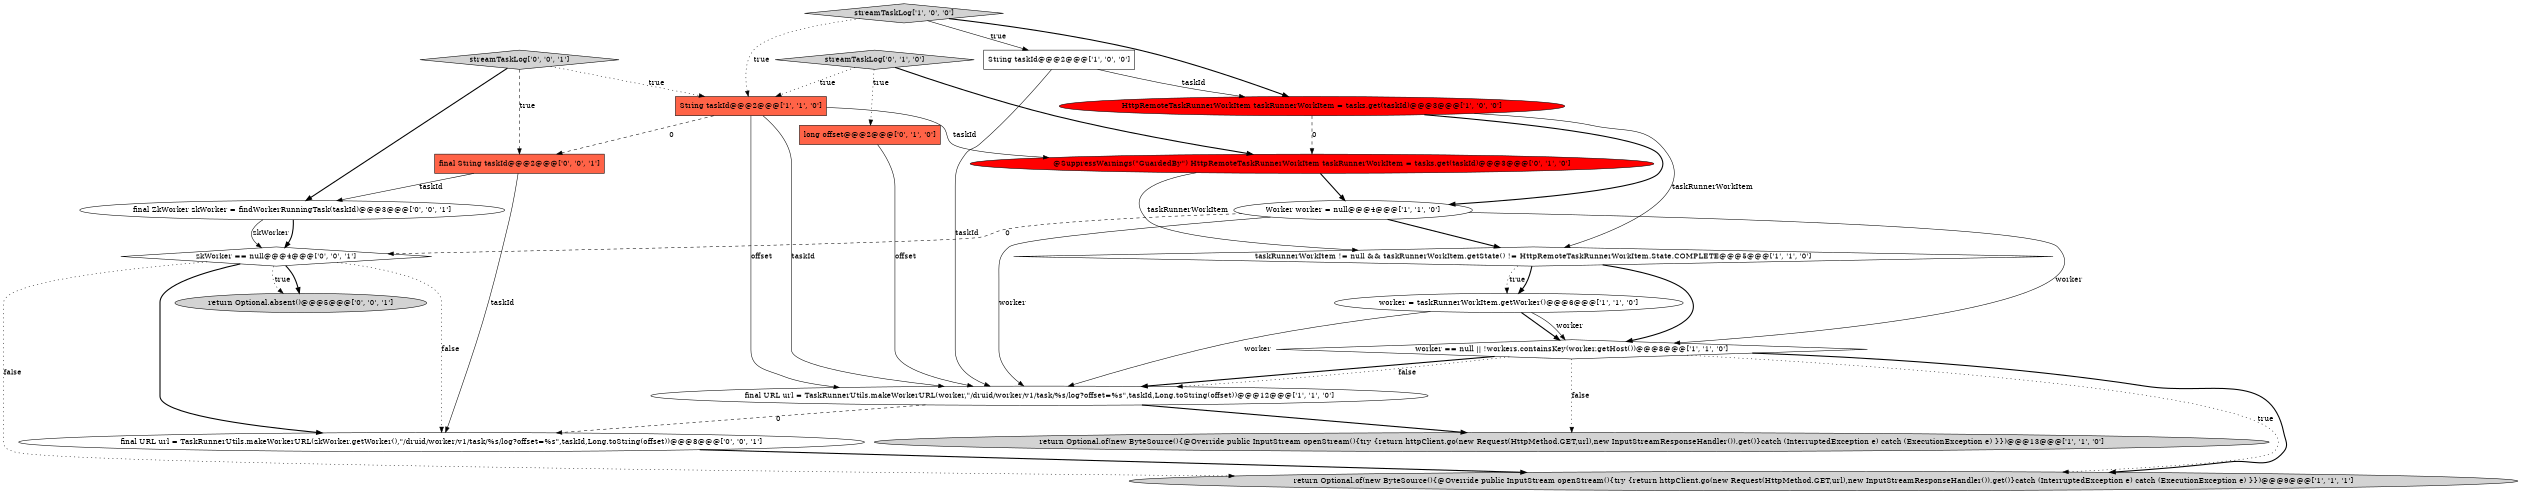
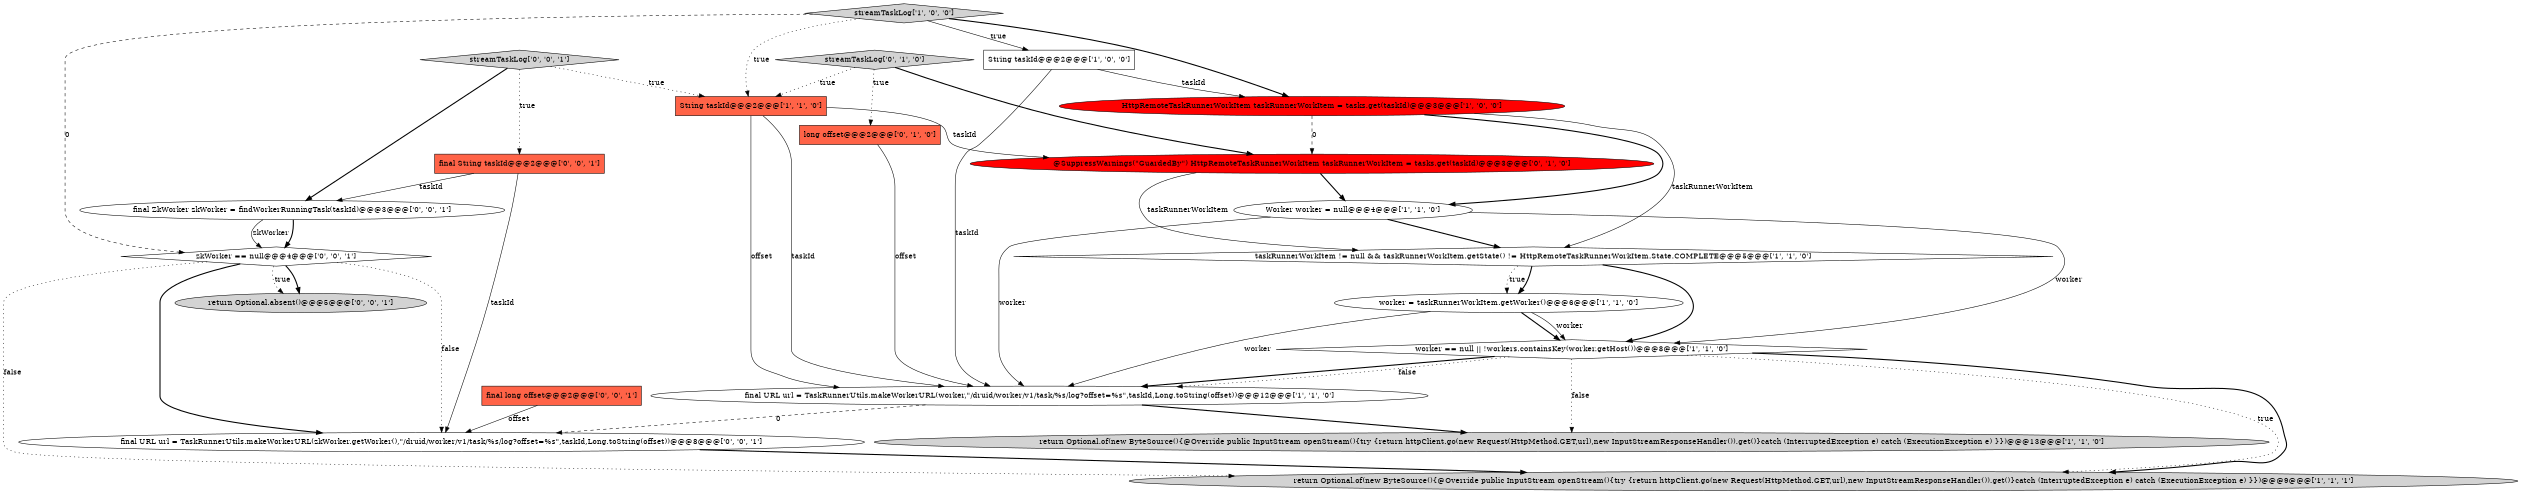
edge "streamTaskLog['0', '0', '1']" -> "final String taskId@@@2@@@['0', '0', '1']": style dashed -> dotted
edge "String taskId@@@2@@@['1', '1', '0']" -> "final String taskId@@@2@@@['0', '0', '1']": removed, label "0"
edge "Worker worker = null@@@4@@@['1', '1', '0']" -> "zkWorker == null@@@4@@@['0', '0', '1']": now "streamTaskLog['1', '0', '0']" -> "zkWorker == null@@@4@@@['0', '0', '1']"
node "final long offset@@@2@@@['0', '0', '1']": added
